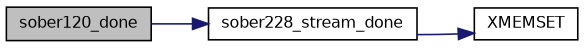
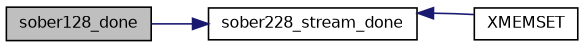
node "sober120_done": label "sober120_done" -> "sober128_done"
edge "sober228_stream_done" -> "XMEMSET": reversed
